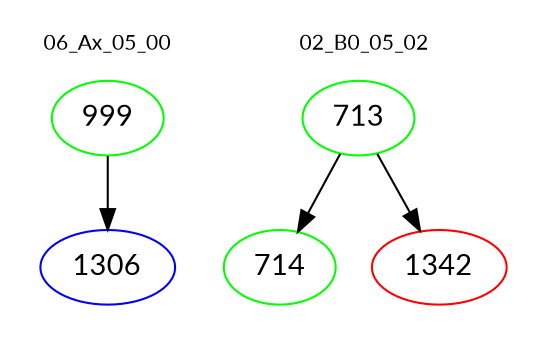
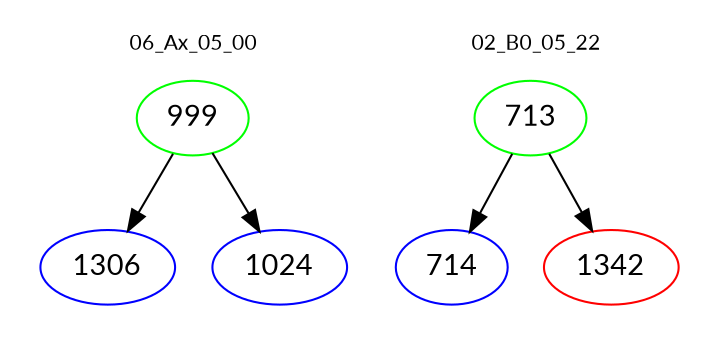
cluster "02_B0_05_02": label "02_B0_05_02" -> "02_B0_05_22"
node "714": color green -> blue
node "1024": added
